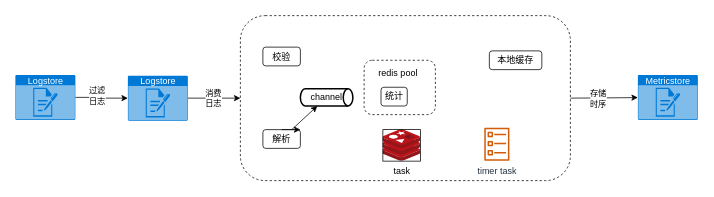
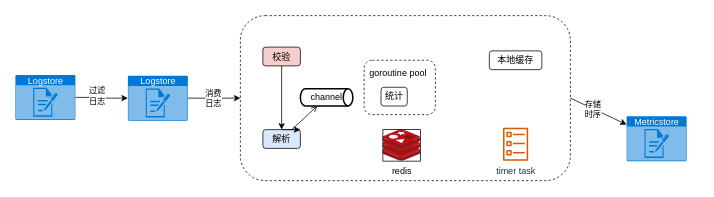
node "校验": fillcolor #ffffff -> #f8cecc
node "redis pool": label "redis pool" -> "goroutine pool"
edge "校验" -> "解析": added
node "Metricstore": moved (668, 97) -> (657, 138)
edge "解析" -> "channel": arrowhead classic -> open
node "解析": fillcolor #ffffff -> #dae8fc
node "timer task": moved (497, 144) -> (516, 144)
node "task": label "task" -> "redis"
